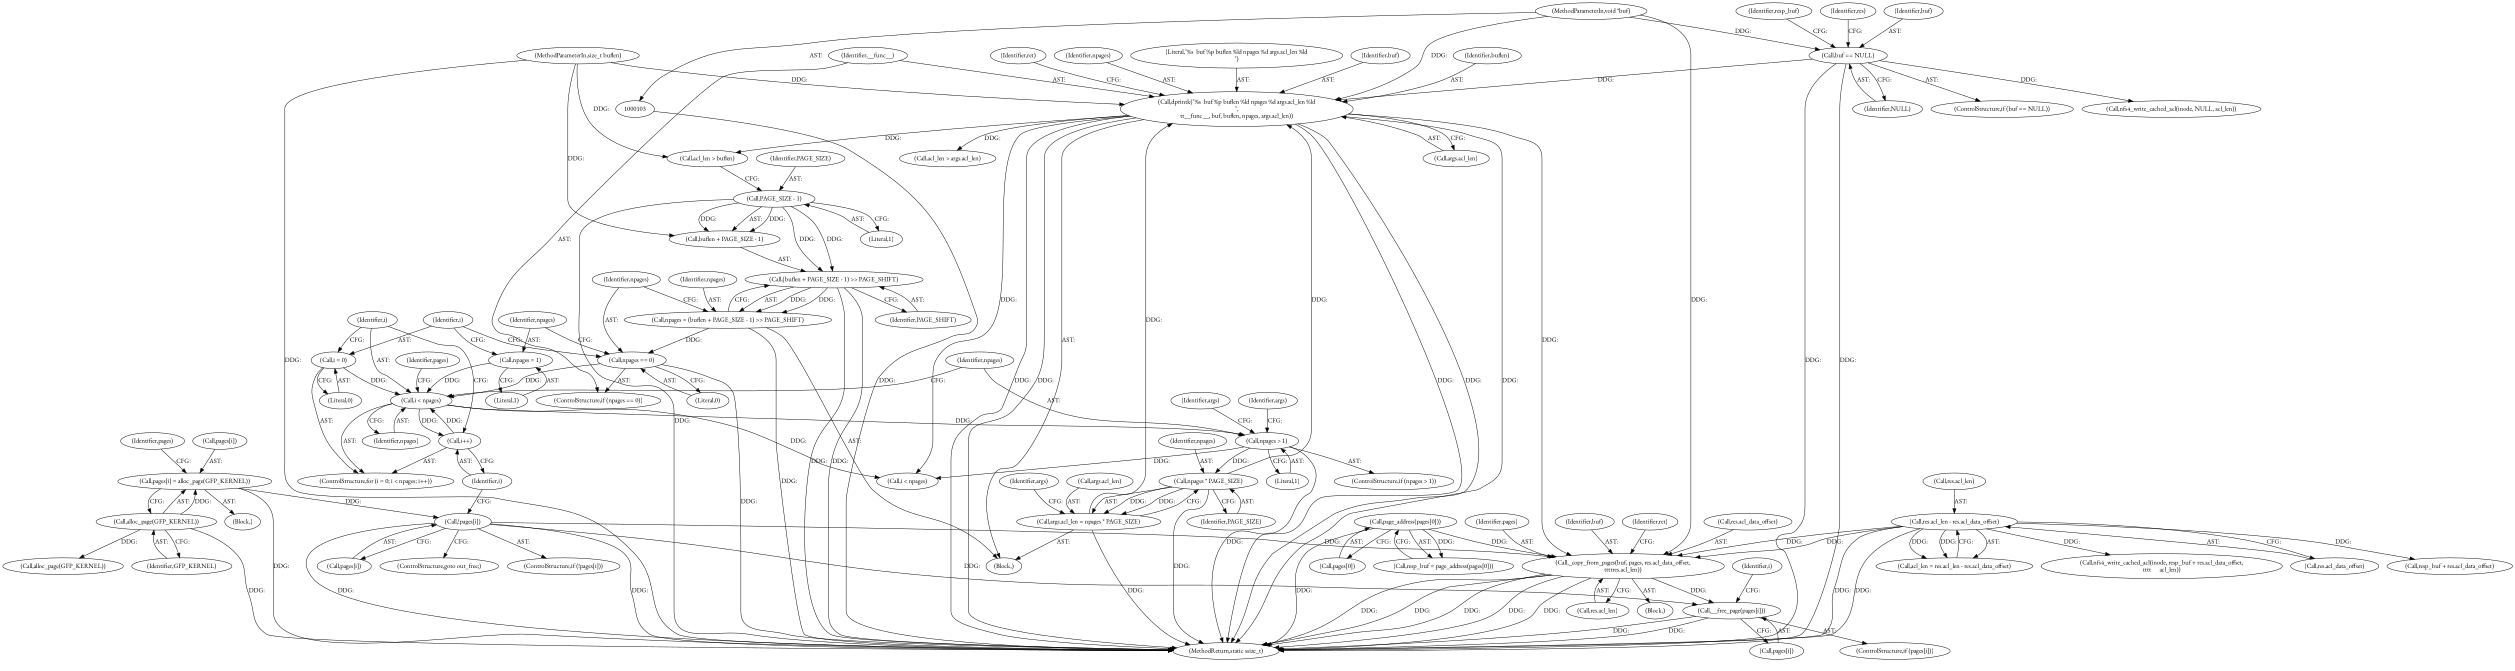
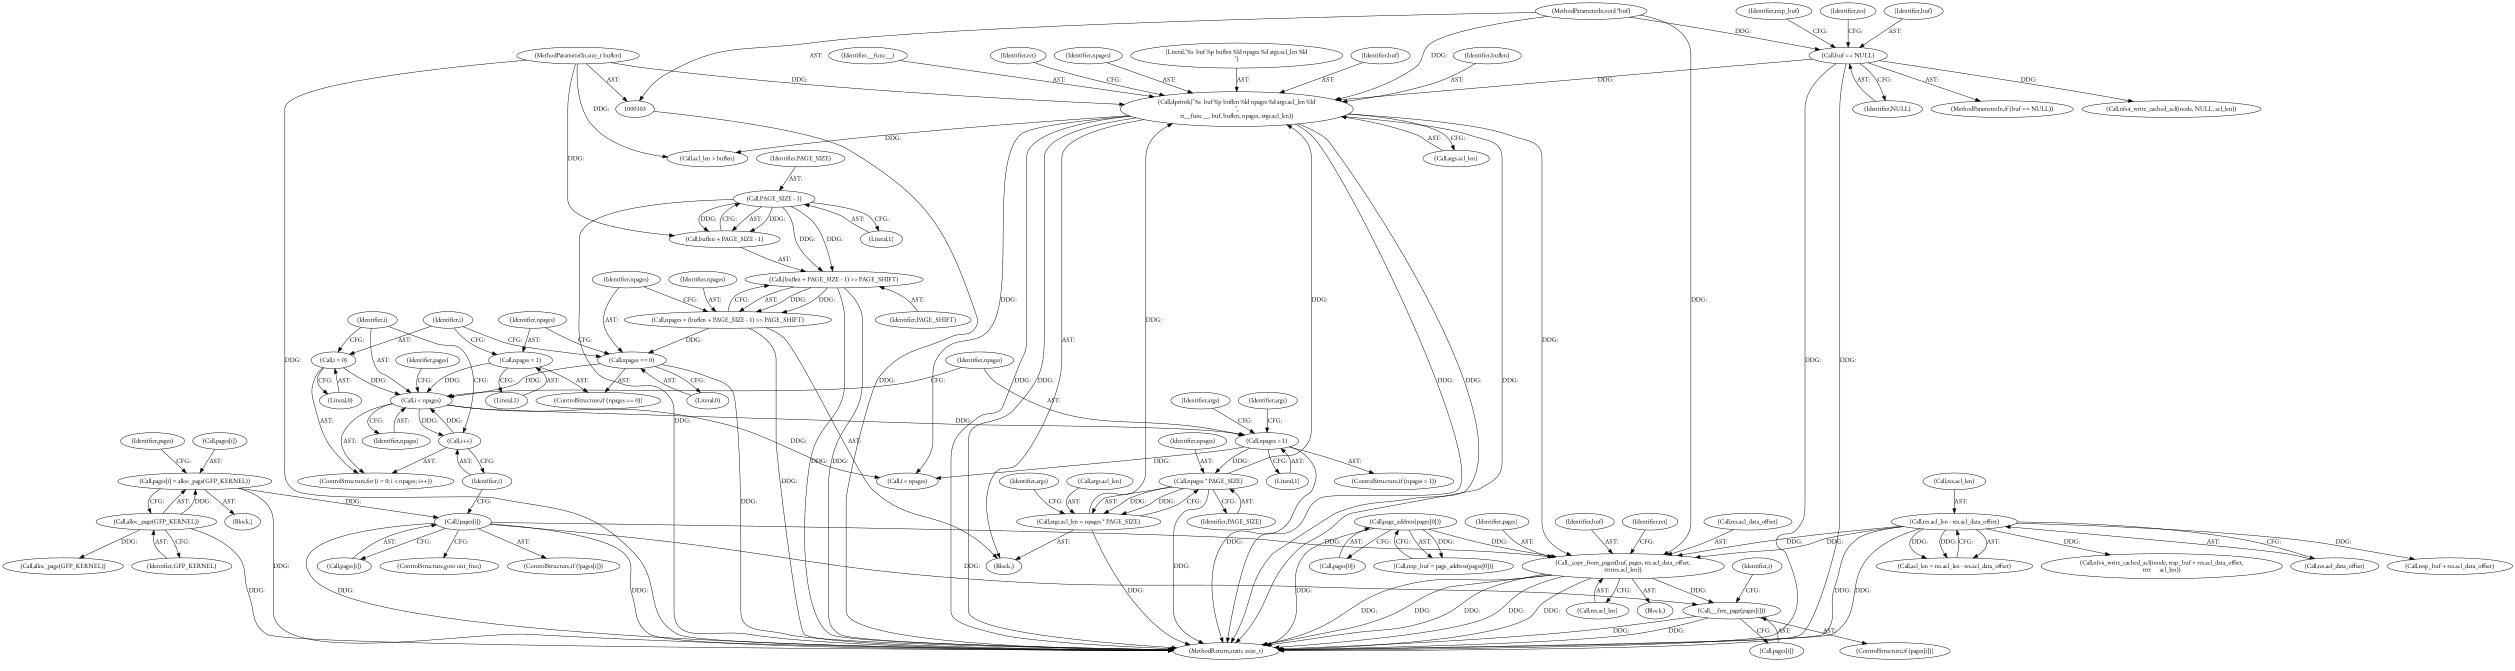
edge "(MethodParameterIn,size_t buflen)" -> "1000103": added, label "AST:"
node "(ControlStructure,if (buf == NULL))": label "(ControlStructure,if (buf == NULL))" -> "(MethodParameterIn,if (buf == NULL))"
node "(Call,acl_len > args.acl_len)": removed
edge "(Call,acl_len > buflen)" -> "(Call,PAGE_SIZE - 1)": now "(Call,buflen + PAGE_SIZE - 1)" -> "(Call,PAGE_SIZE - 1)"
edge "(Identifier,__func__)" -> "(ControlStructure,if (npages == 0))": now "(Call,npages = 1)" -> "(ControlStructure,if (npages == 0))"
edge "(Call,(buflen + PAGE_SIZE - 1) >> PAGE_SHIFT)" -> "(Identifier,PAGE_SHIFT)": removed, label "CFG:"
